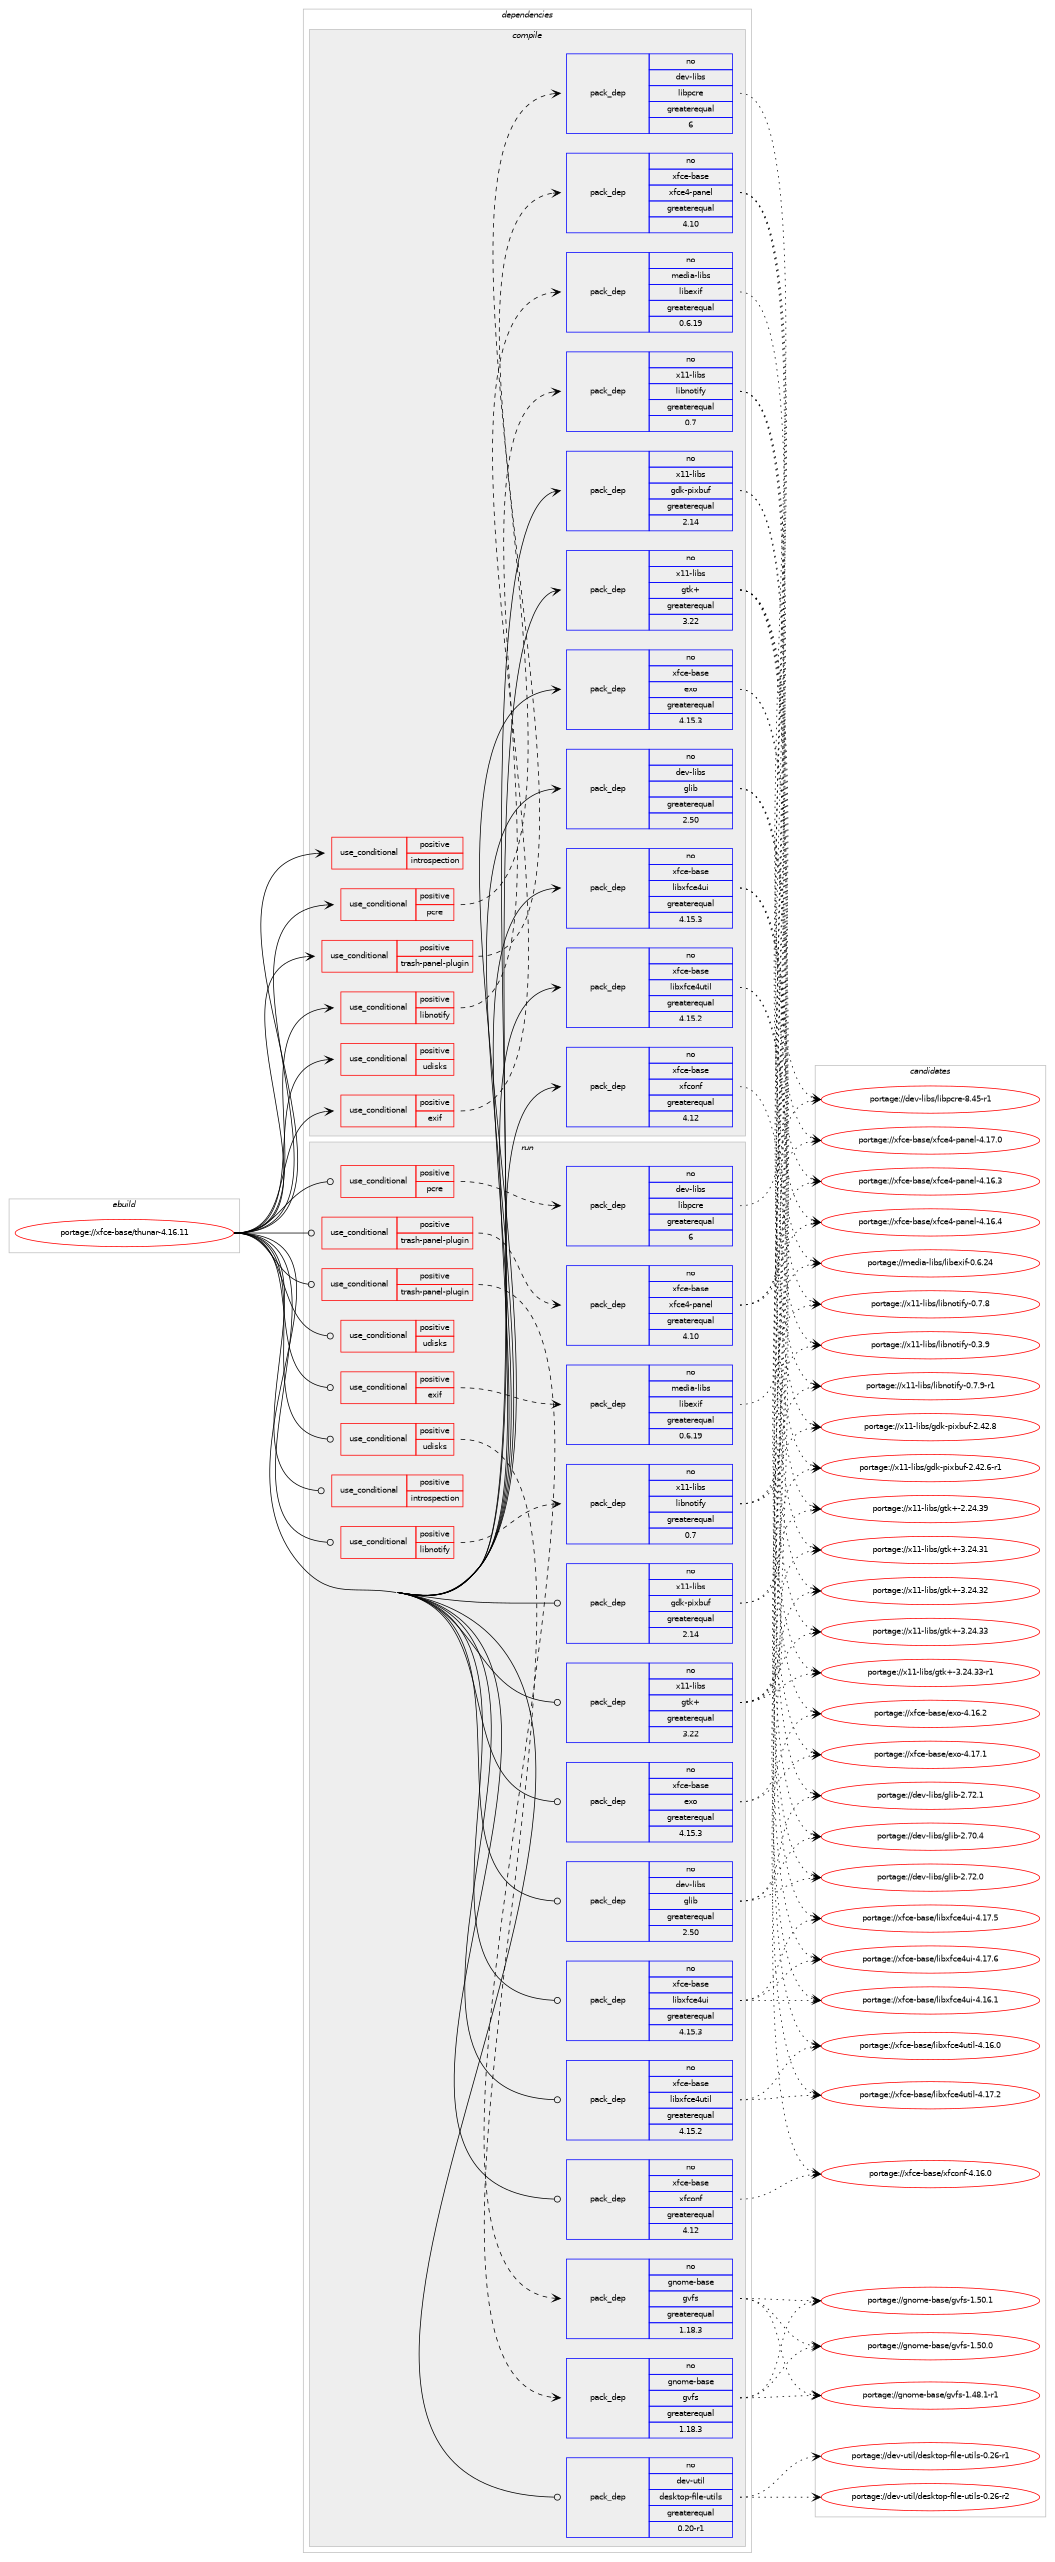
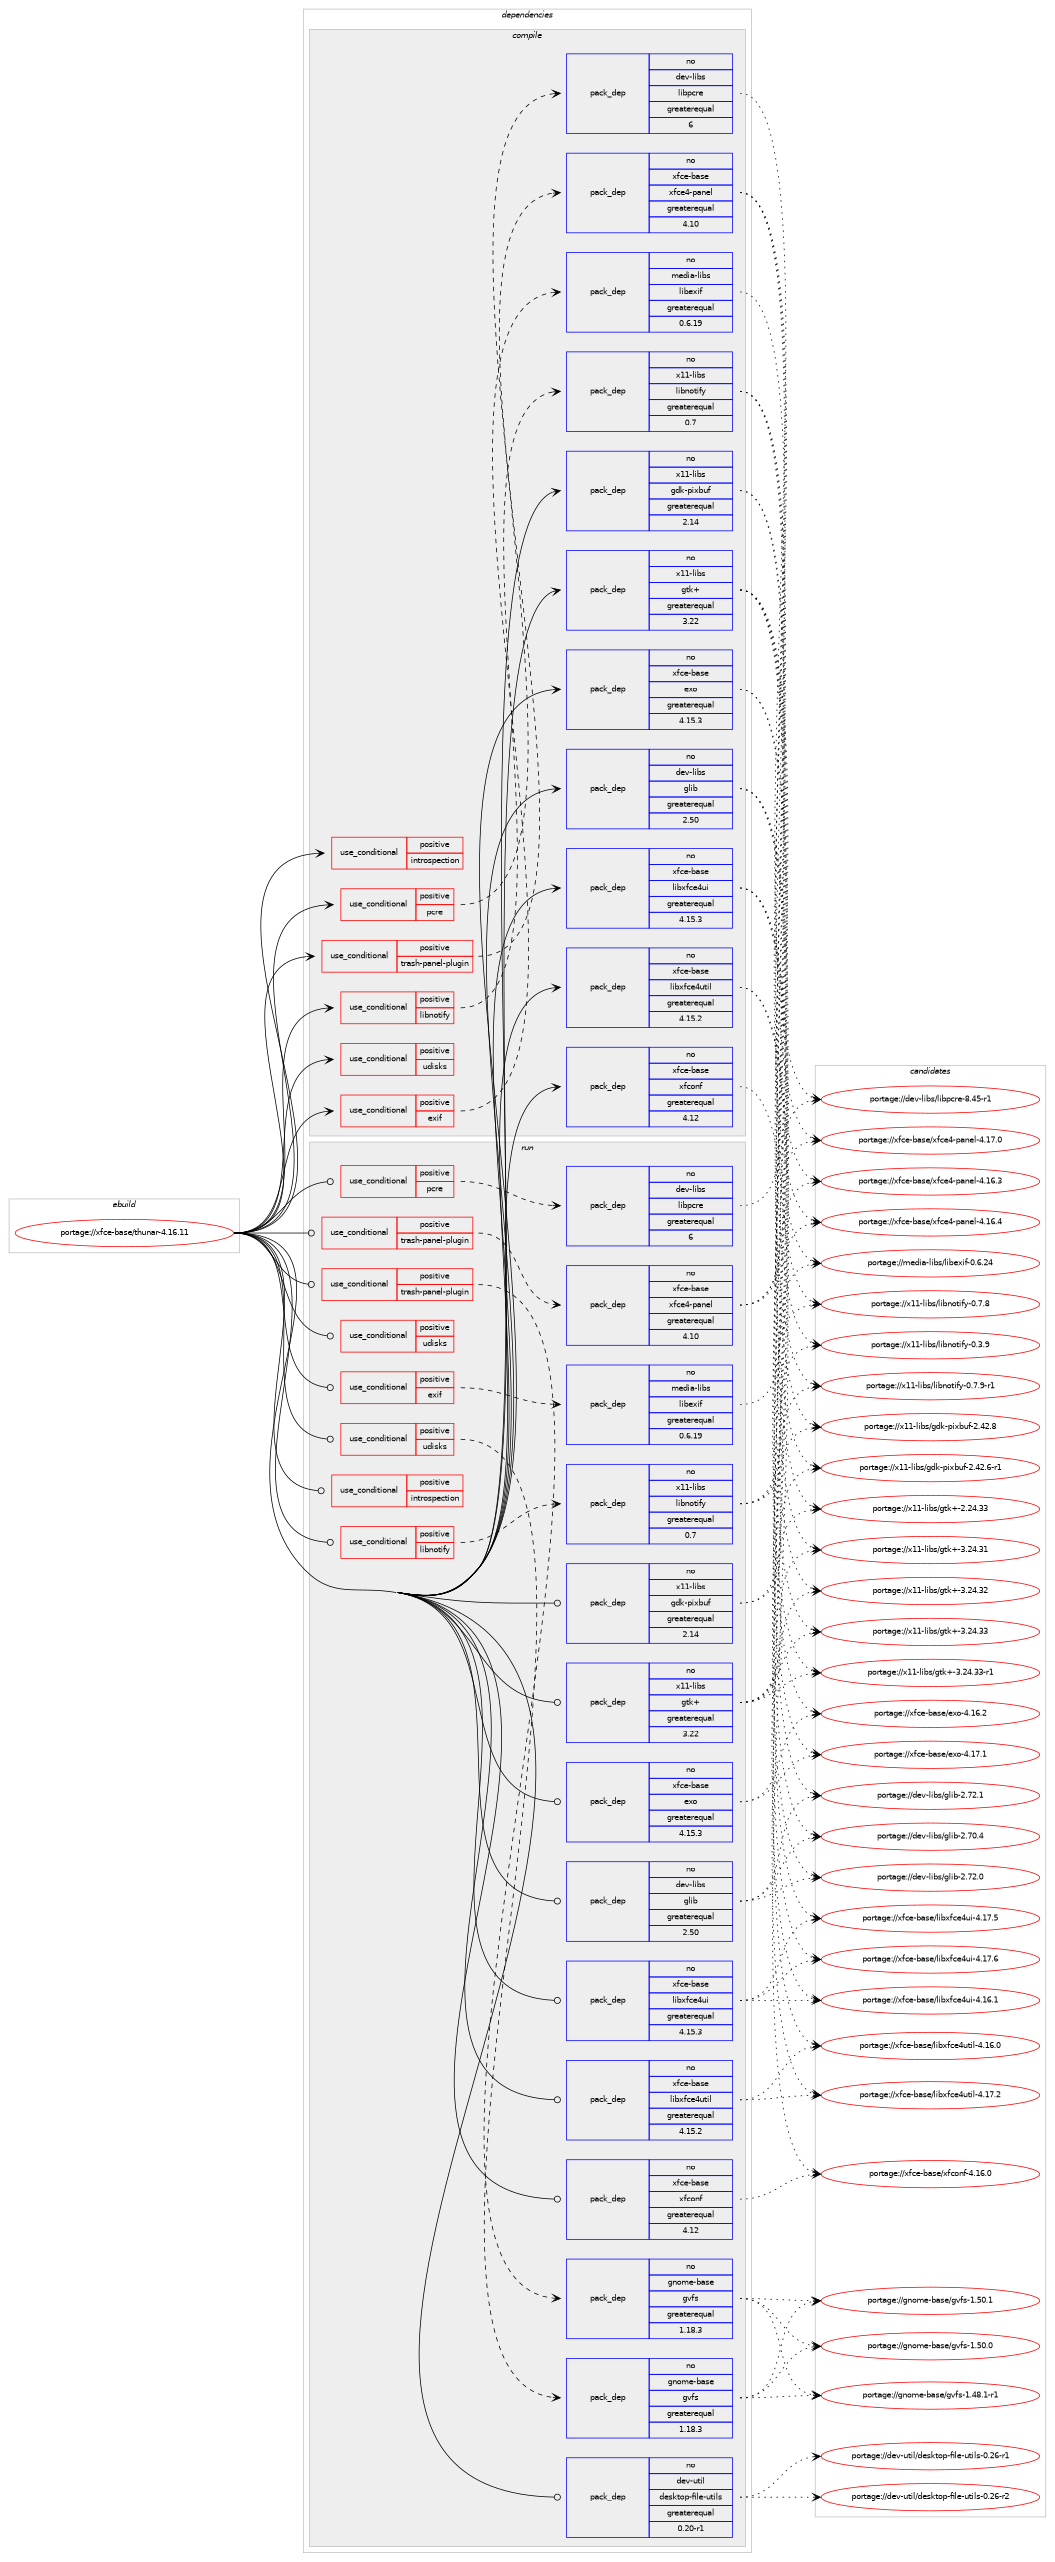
node "portage://x11-libs/gtk+-2.24.39": label "portage://x11-libs/gtk+-2.24.39" -> "portage://x11-libs/gtk+-2.24.33"
